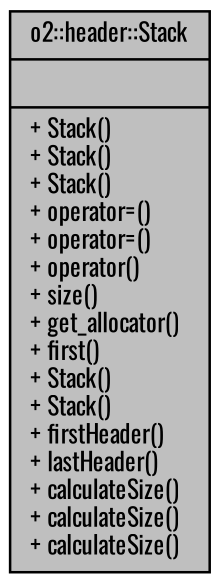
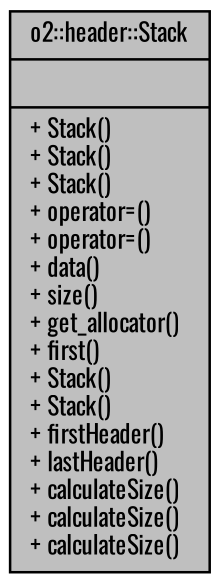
node "o2::header::Stack": text "+ operator()" -> "+ data()"
